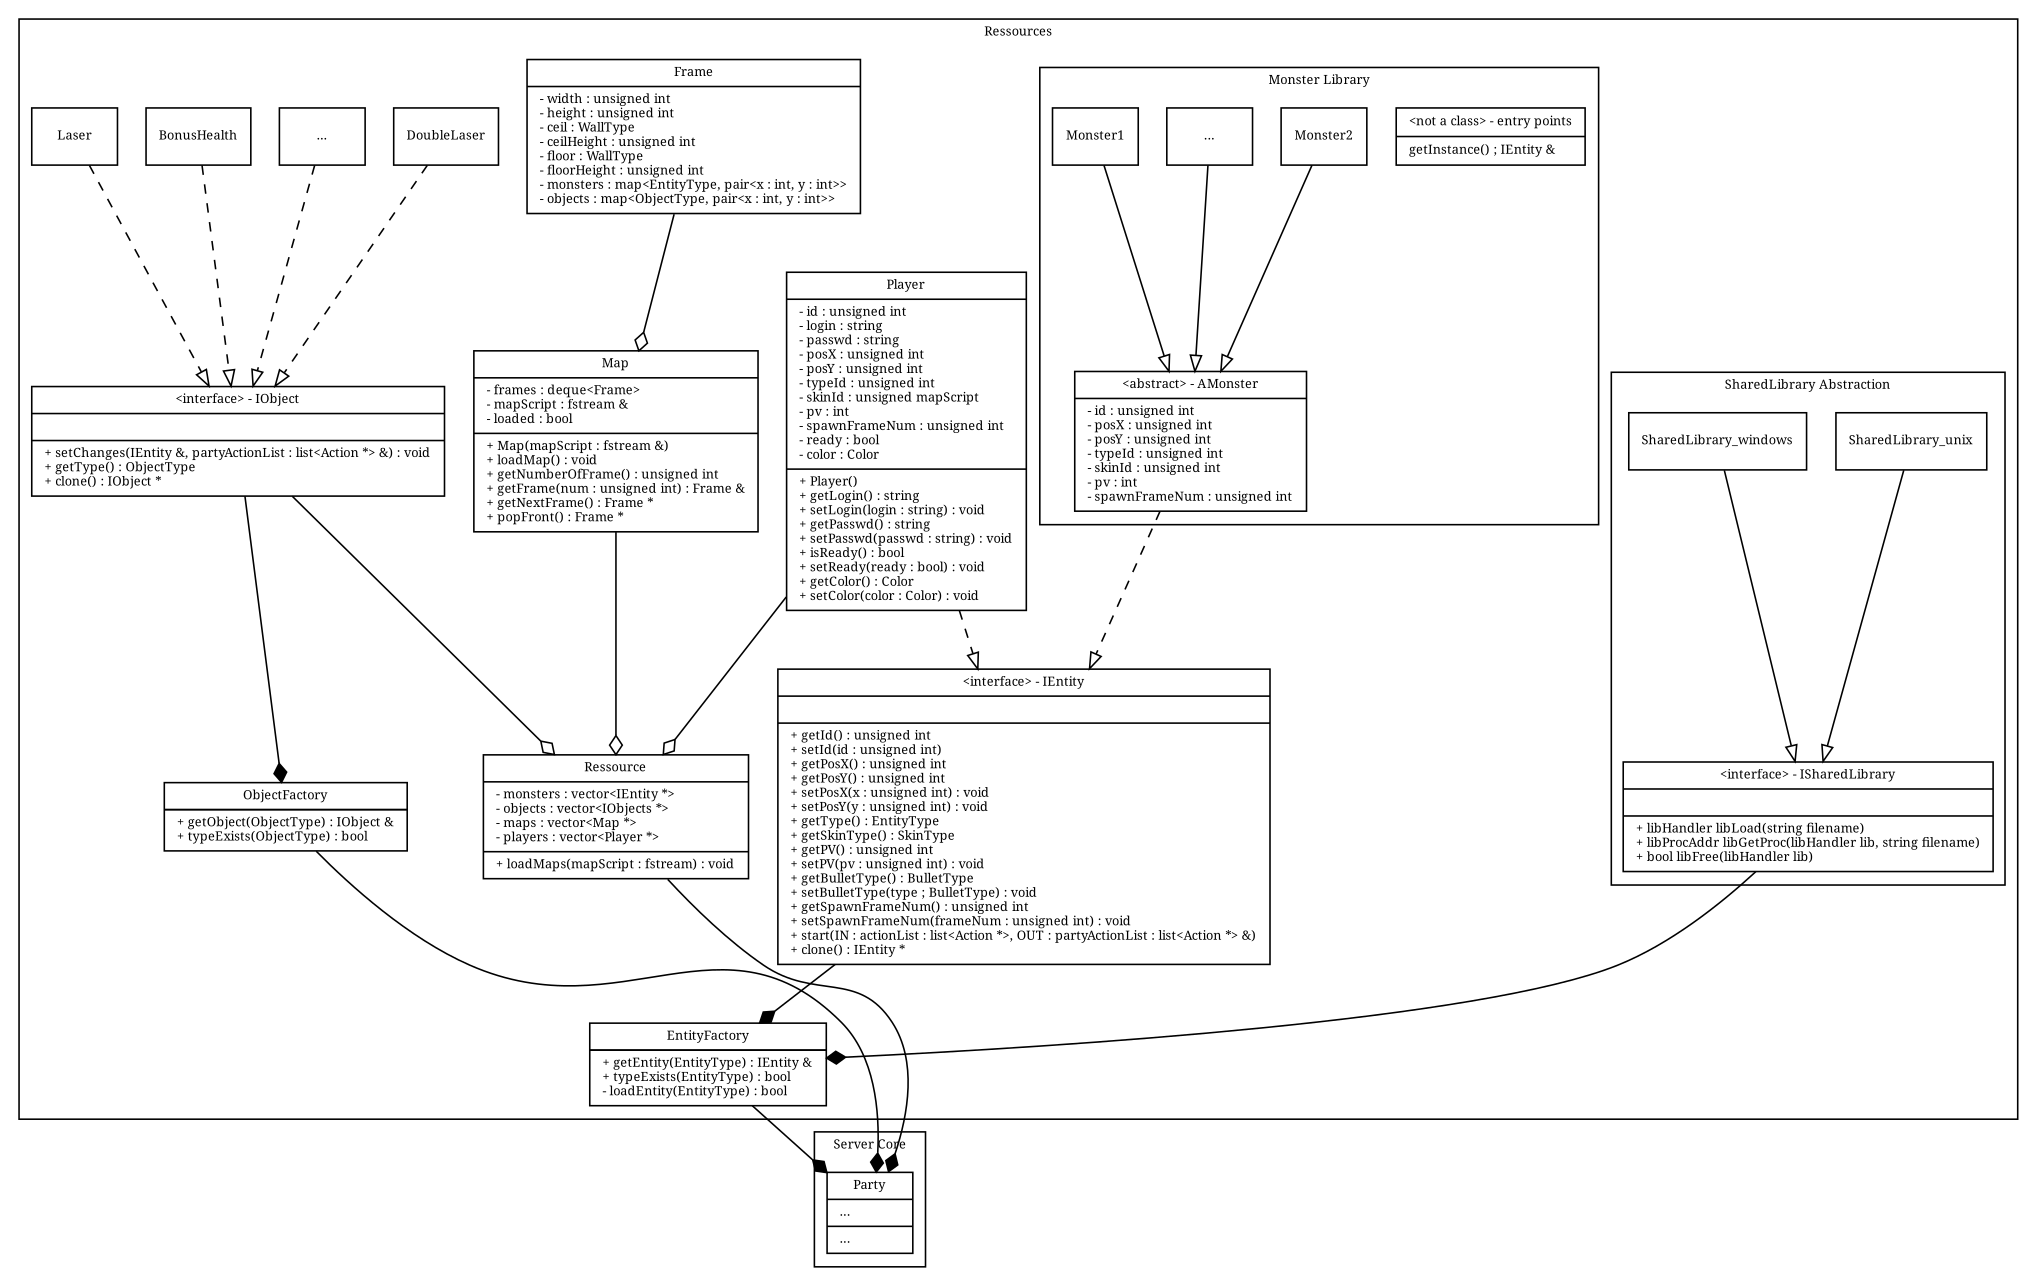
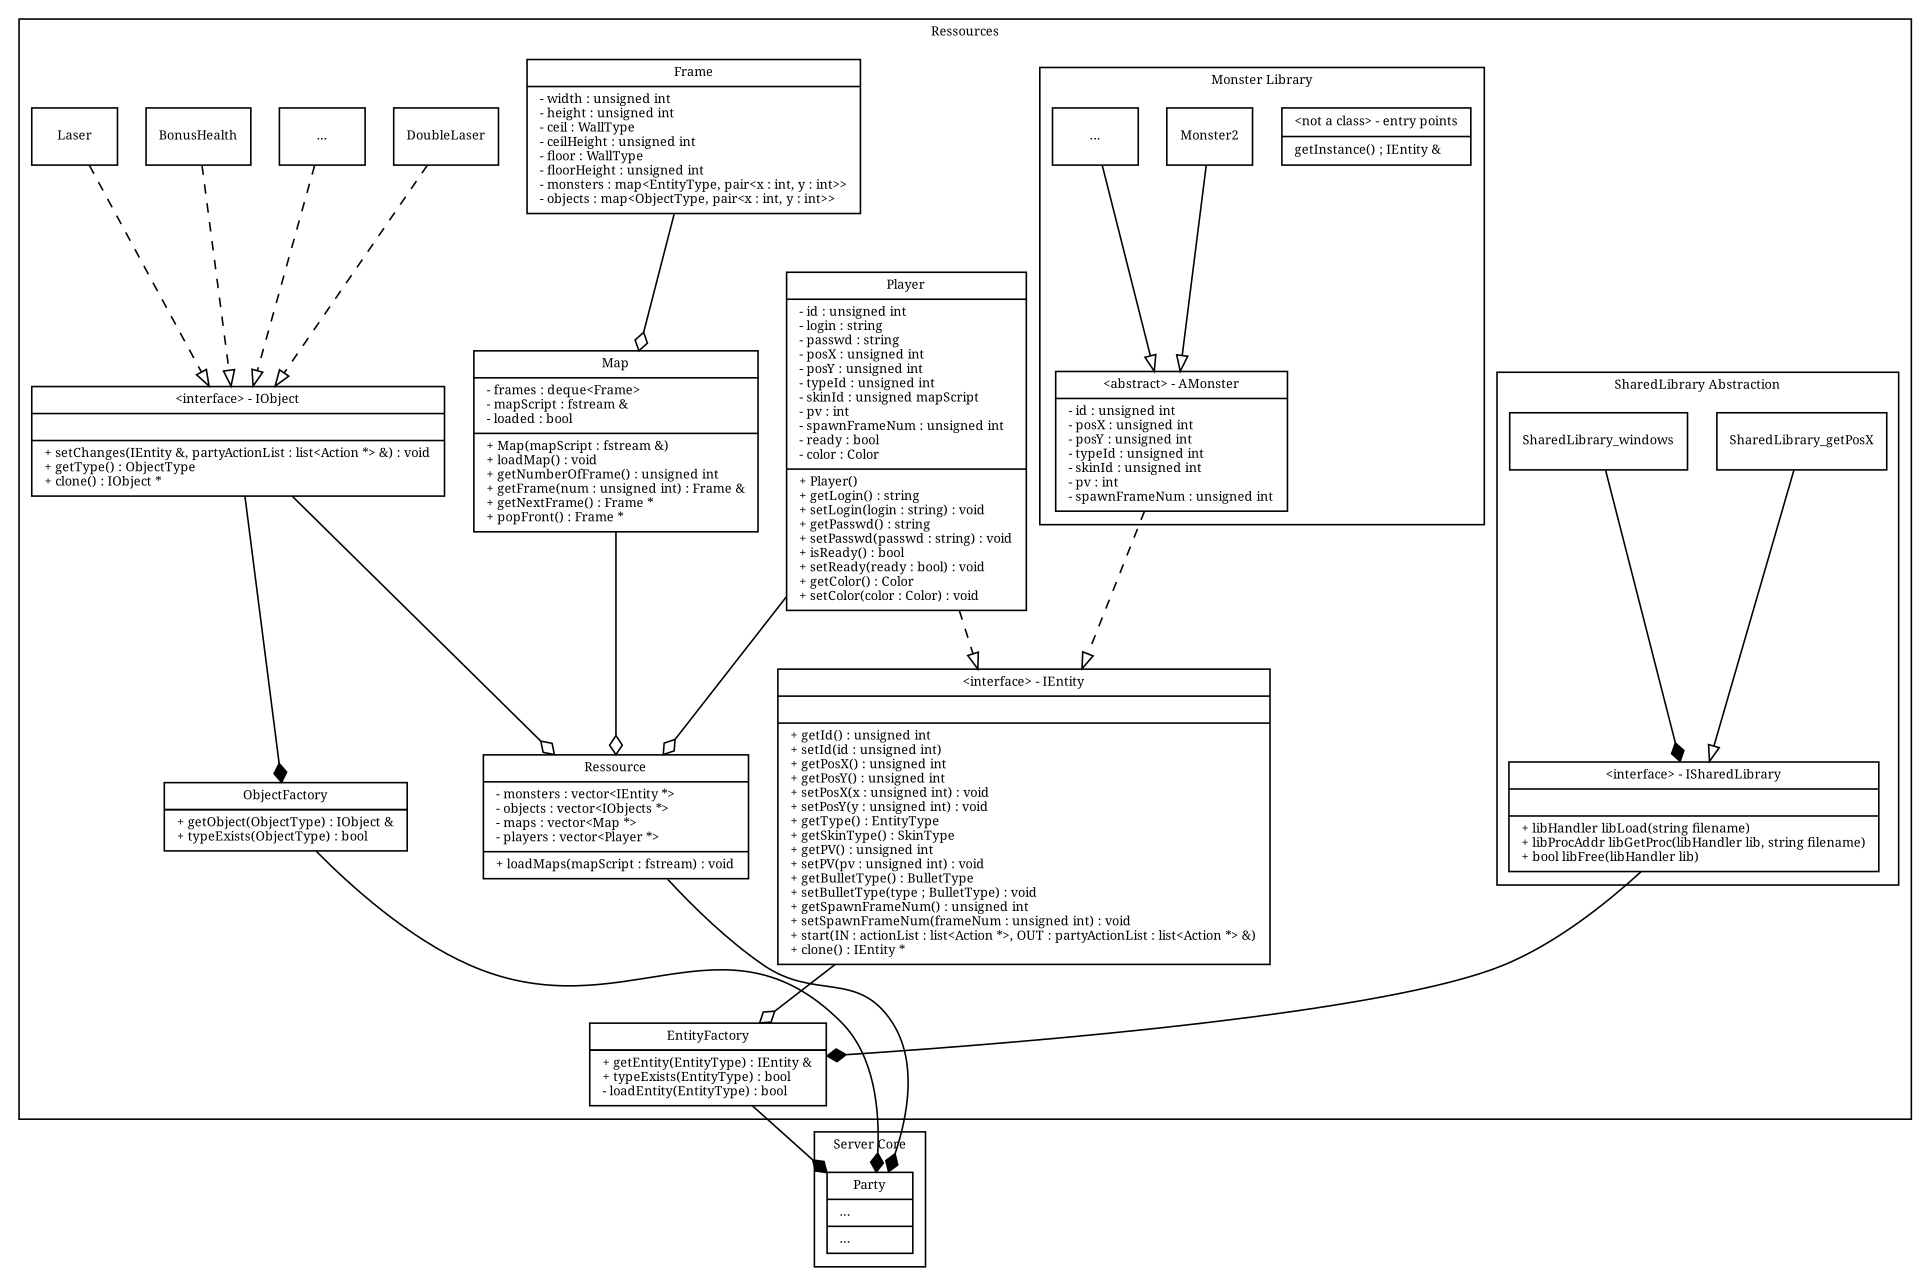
node "Monster1": removed
node "SharedLibrary_unix": label "SharedLibrary_unix" -> "SharedLibrary_getPosX"
edge "SharedLibrary_windows" -> "<interface> - ISharedLibrary": arrowhead onormal -> diamond
edge "<interface> - IEntity" -> "EntityFactory": arrowhead diamond -> odiamond
